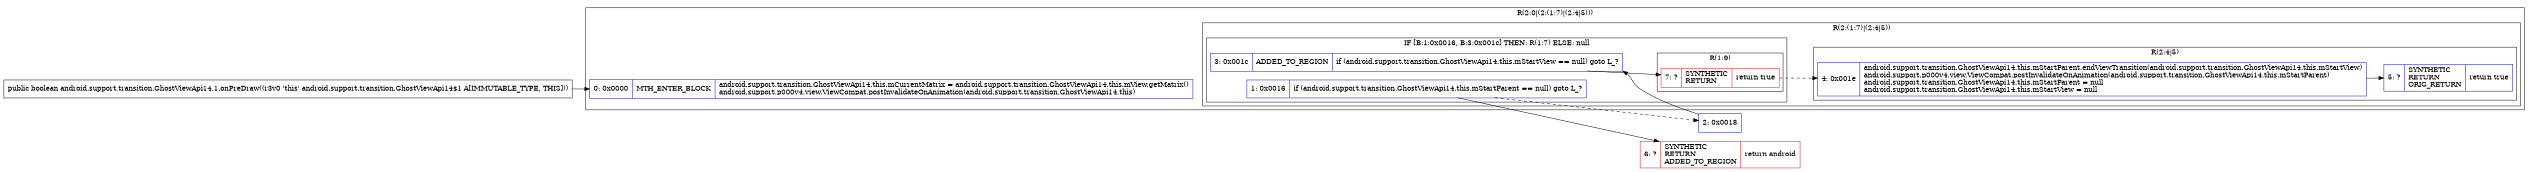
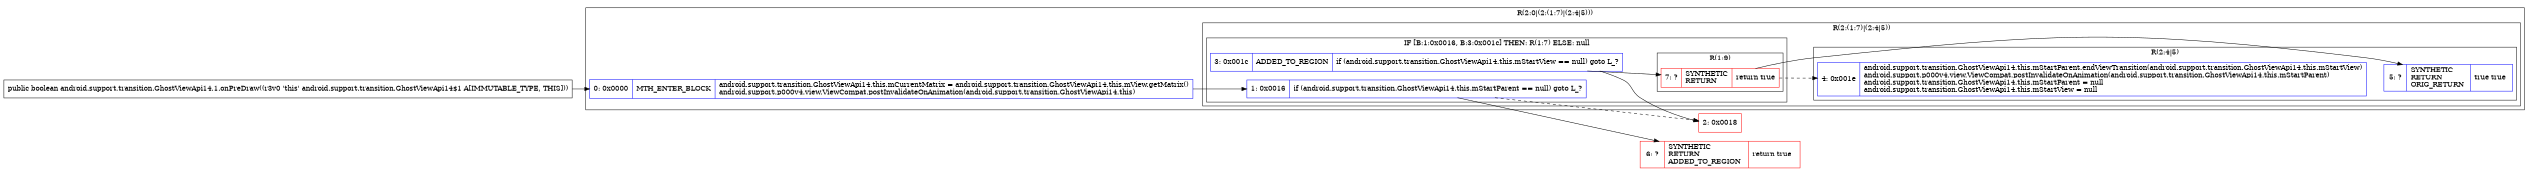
edge "4: 0x001e" -> "5: ?": now "7: ?" -> "5: ?"
node "5: ?": text "return true" -> "true true"
edge "0: 0x0000" -> "1: 0x0016": added
edge "2: 0x0018" -> "3: 0x001c": reversed
node "2: 0x0018": color blue -> red
node "6: ?": text "return android" -> "return true"
